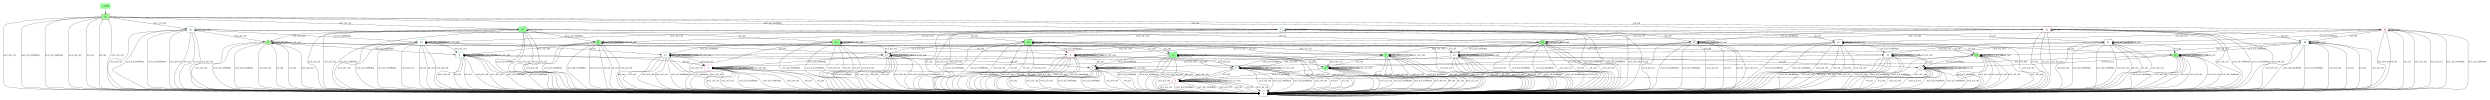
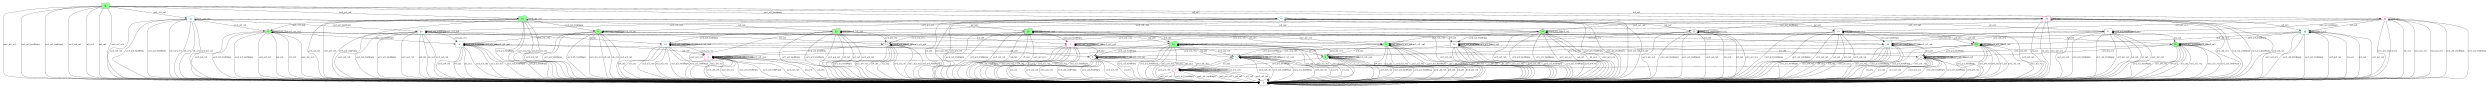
node "__start0": removed
